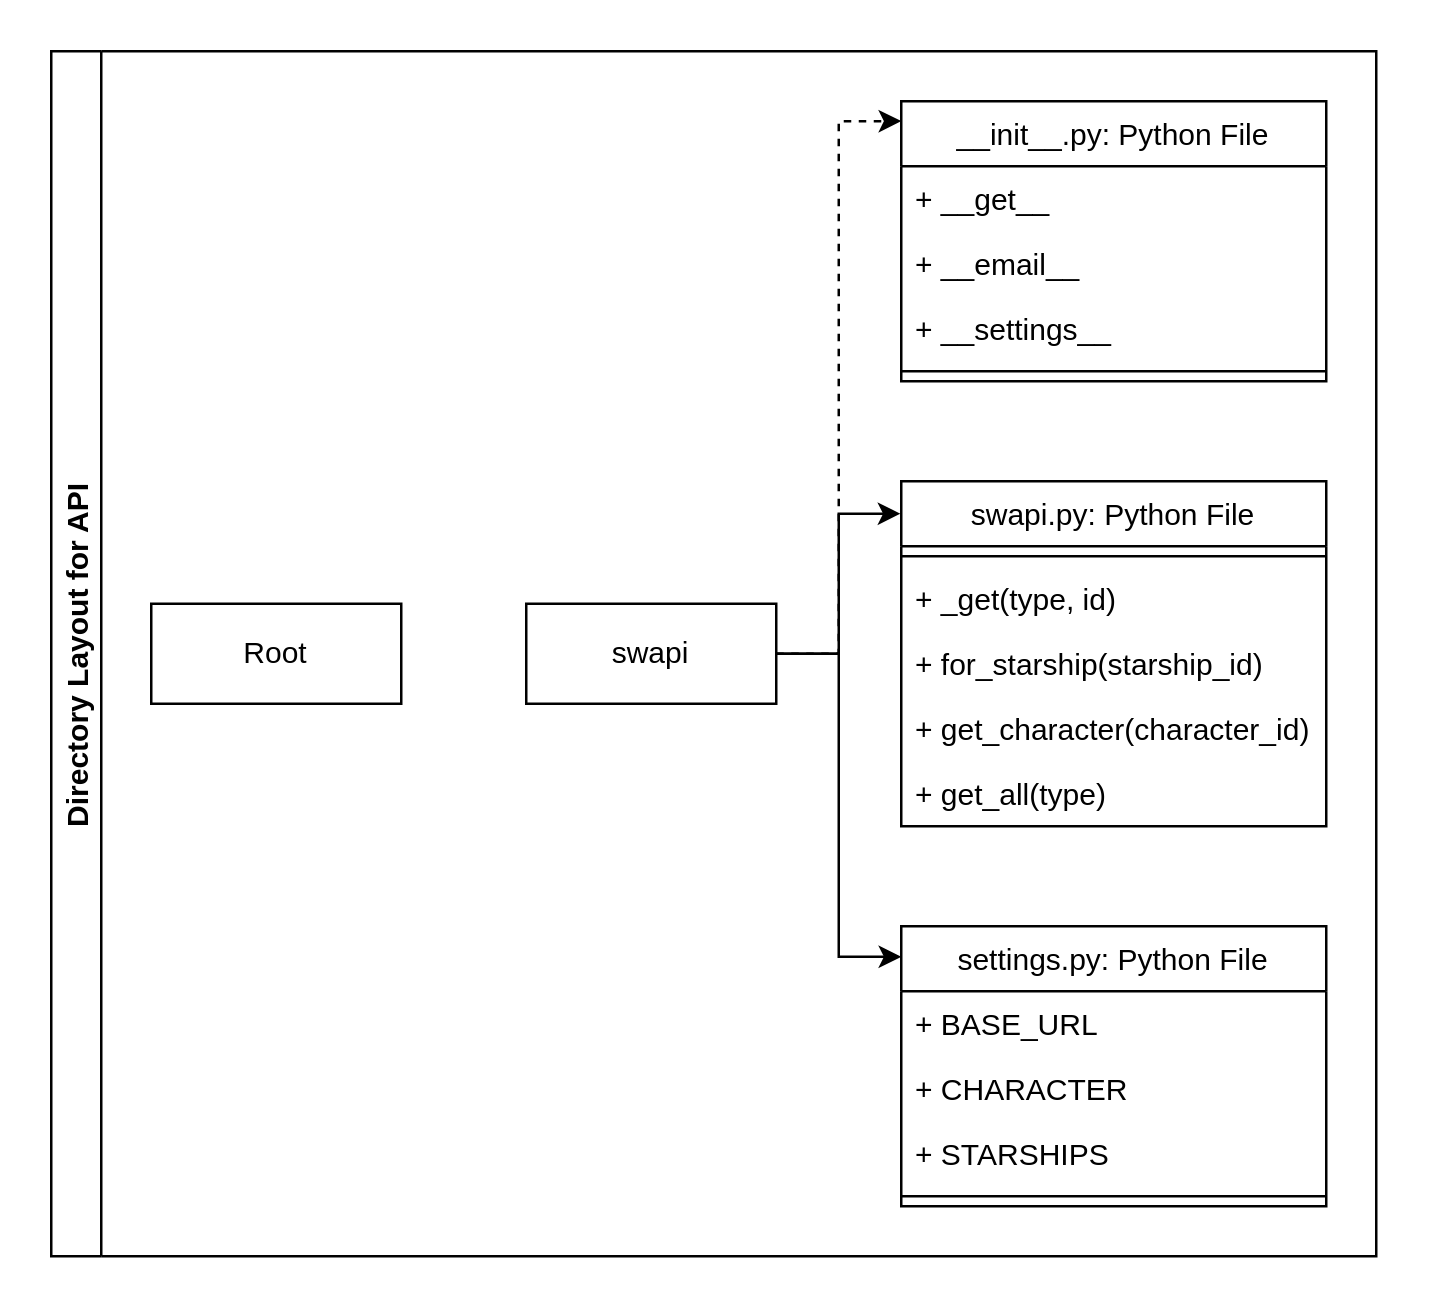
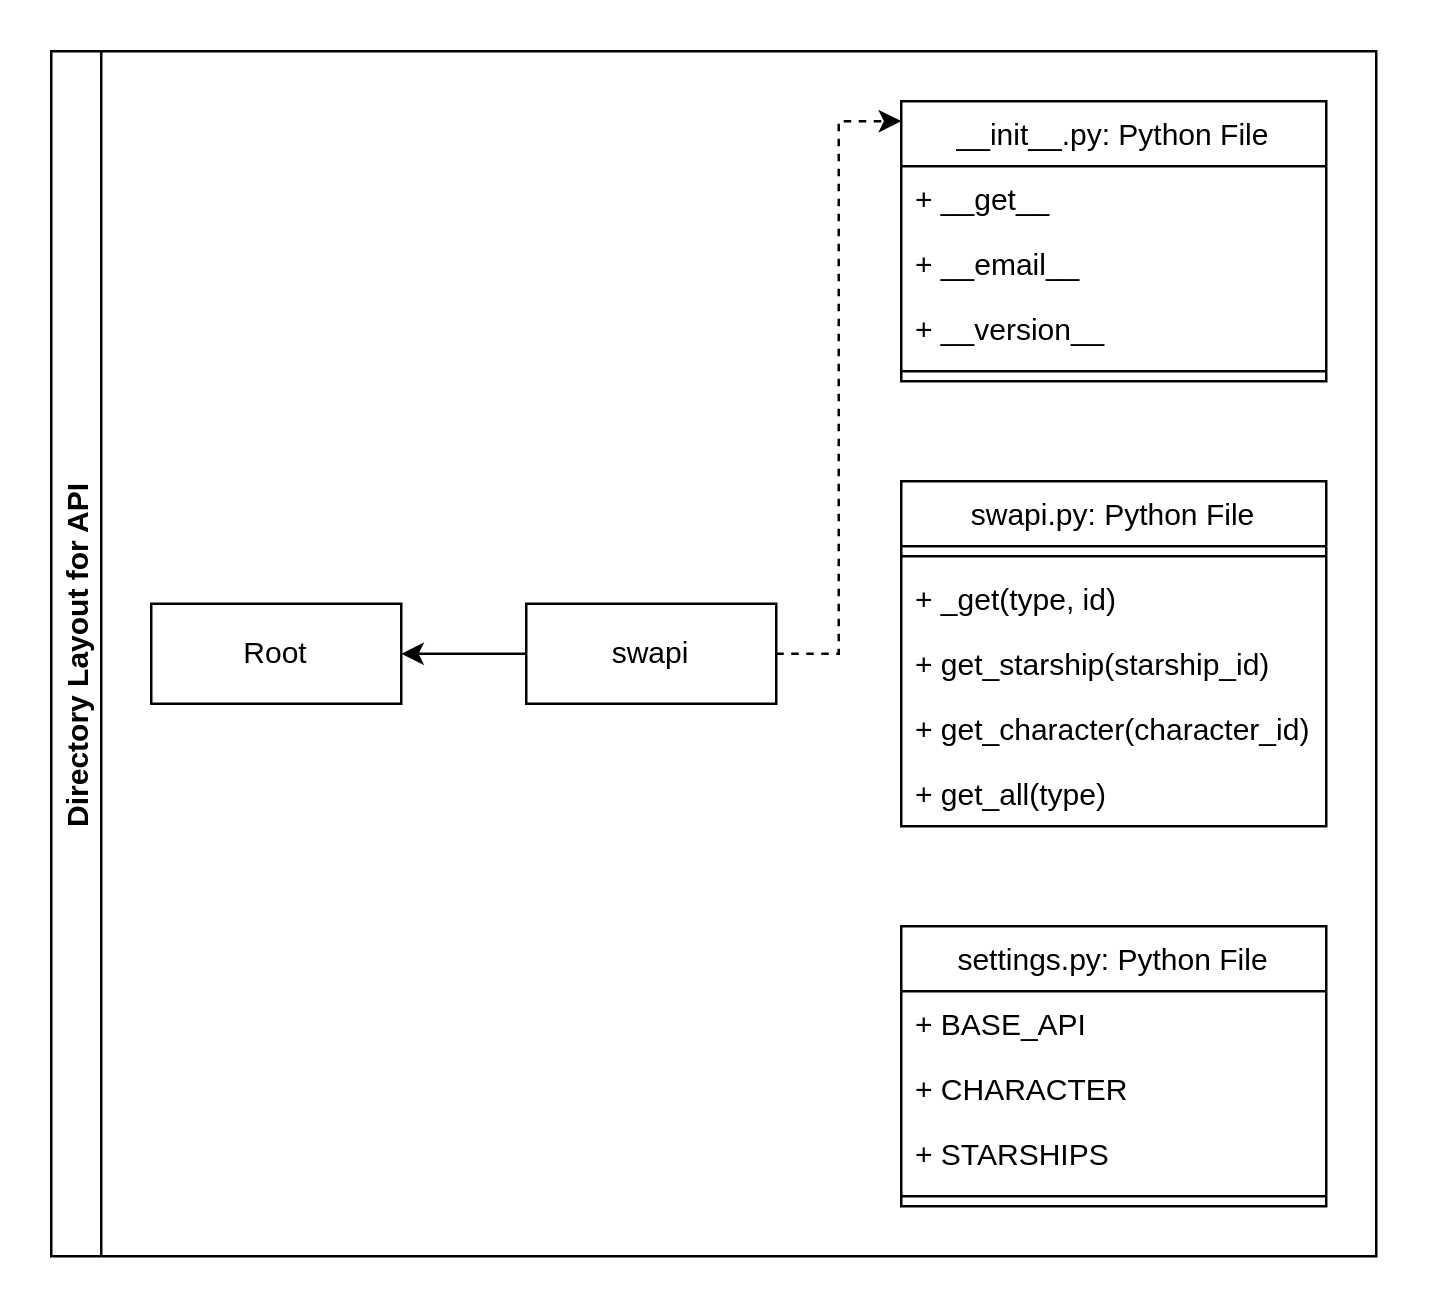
node "+ __settings__": label "+ __settings__" -> "+ __version__"
edge "swapi" -> "swapi.py: Python File": removed
node "+ for_starship(starship_id)": label "+ for_starship(starship_id)" -> "+ get_starship(starship_id)"
edge "swapi" -> "settings.py: Python File": now "swapi" -> "Root"
node "+ BASE_URL": label "+ BASE_URL" -> "+ BASE_API"
